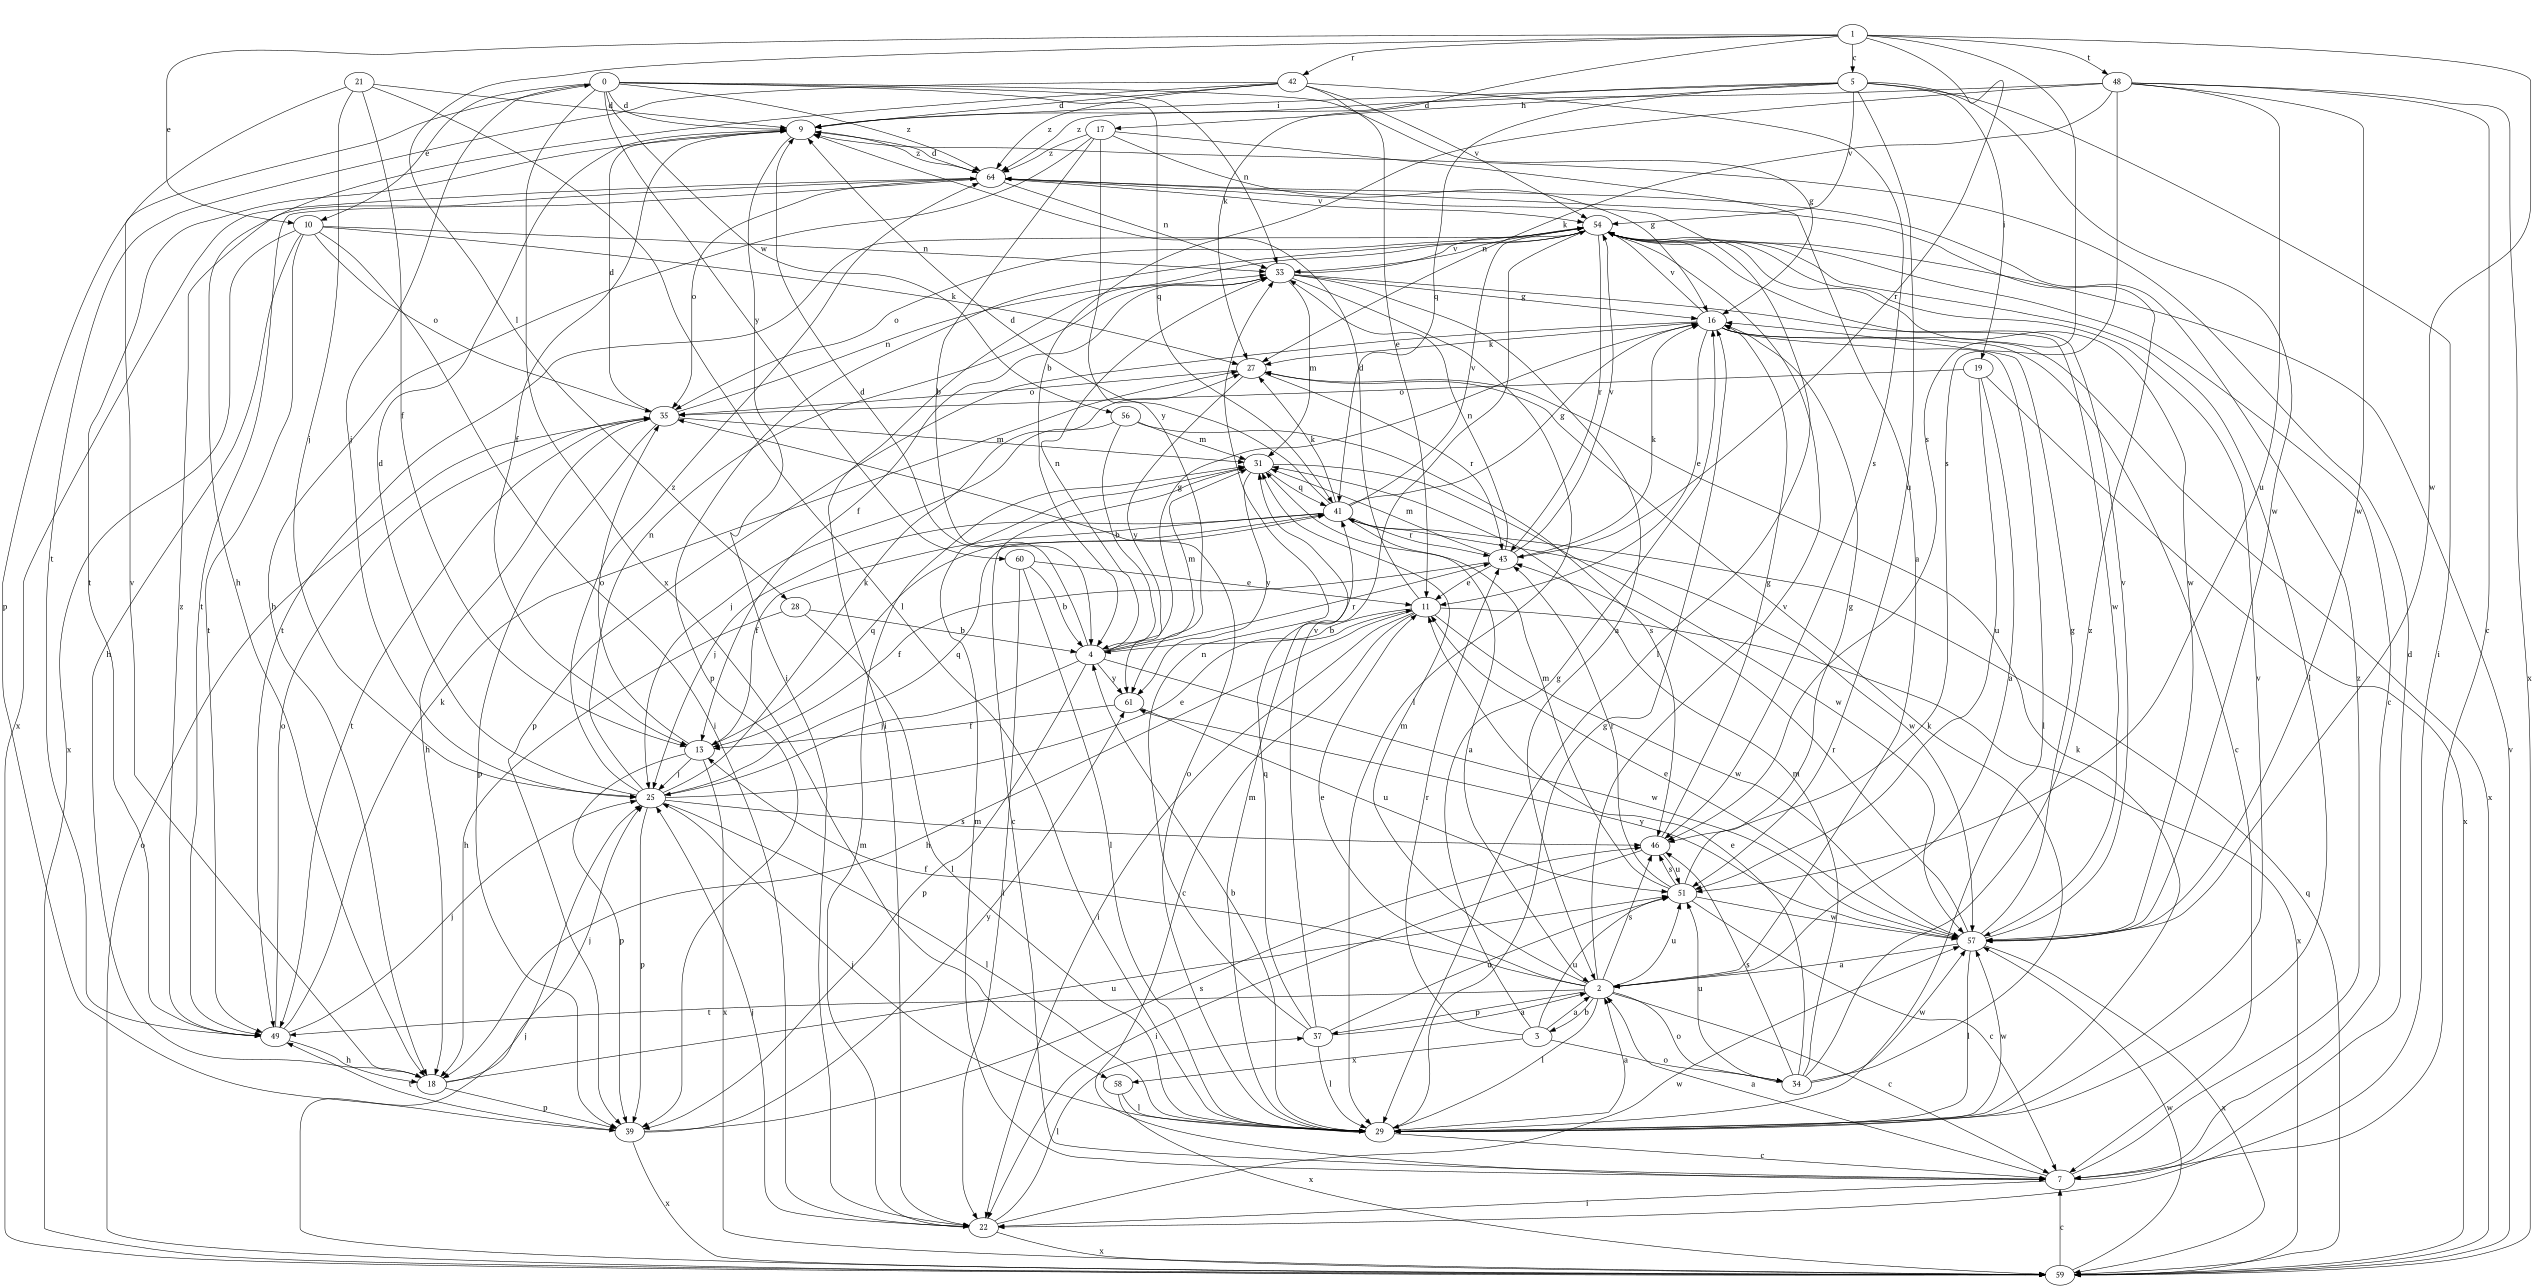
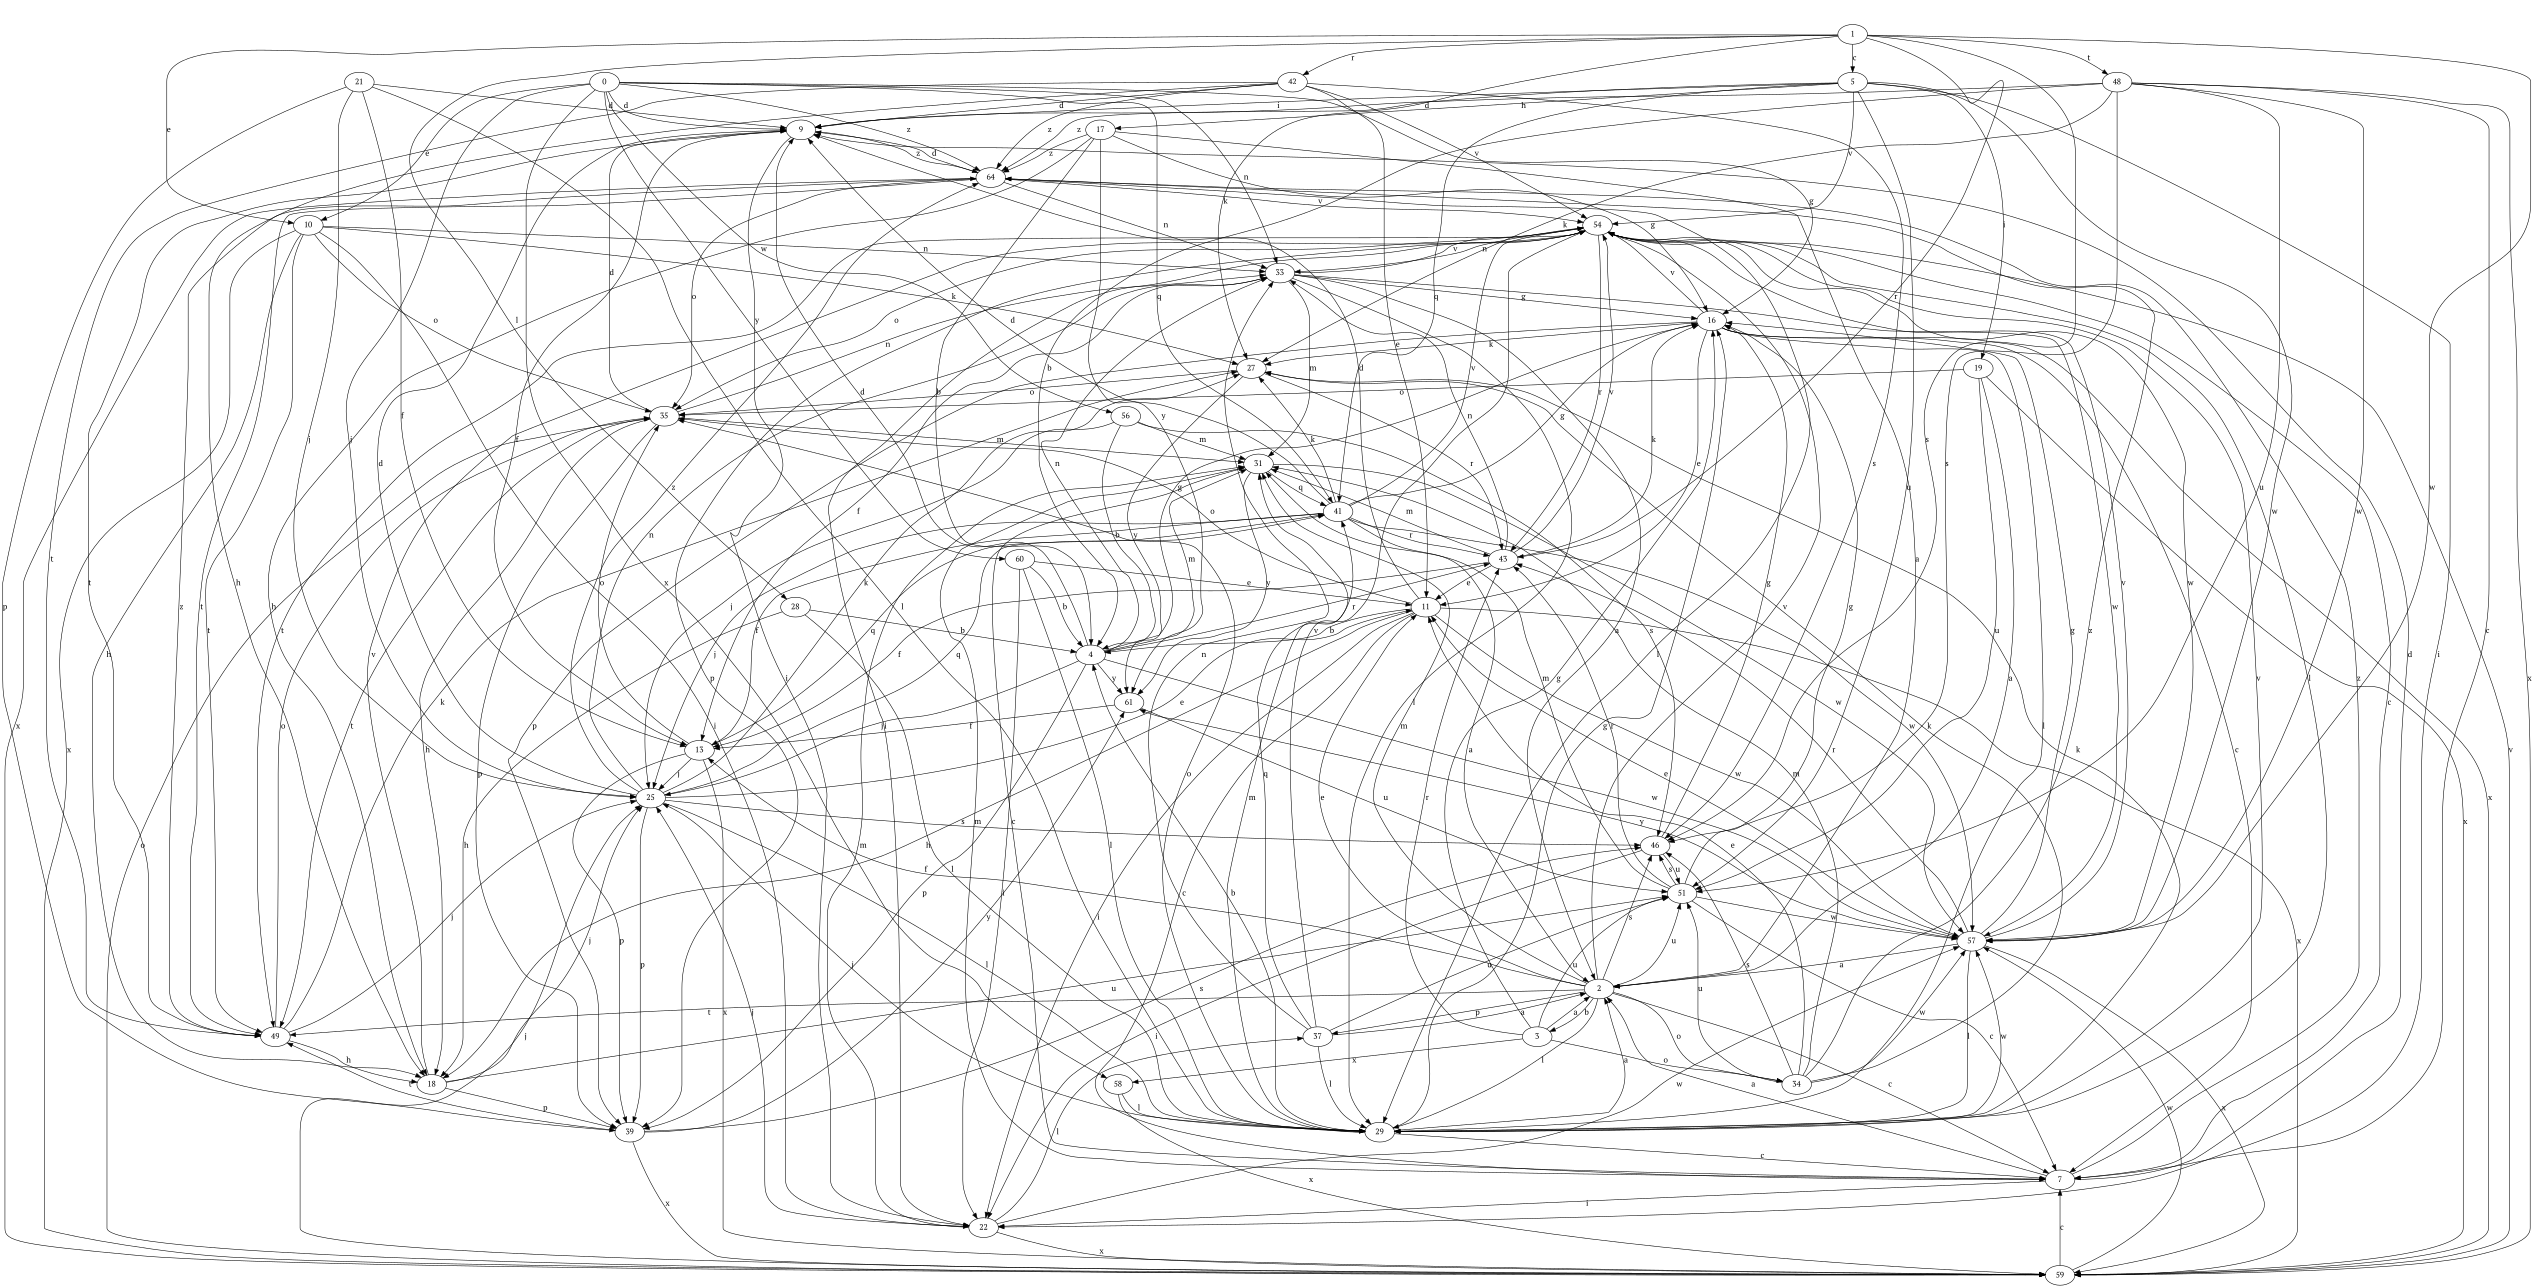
edge "11" -> "35": added, label "o"
edge "18" -> "0": now "18" -> "54"
edge "59" -> "41": removed, label "q"
